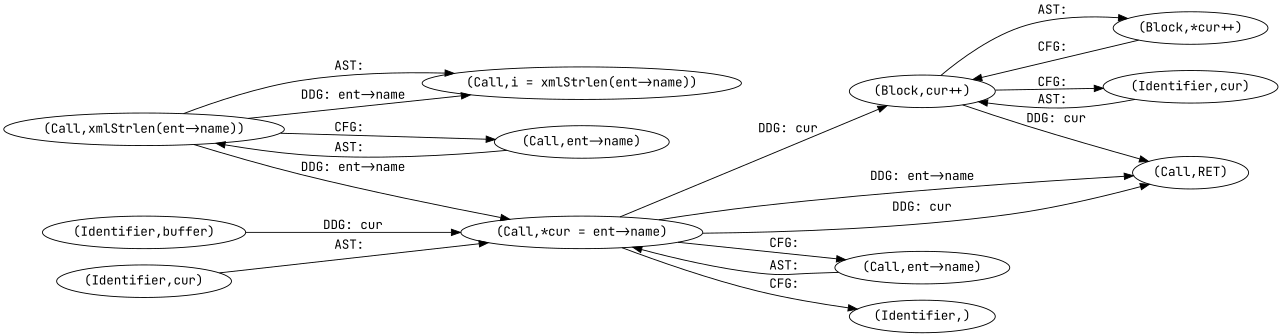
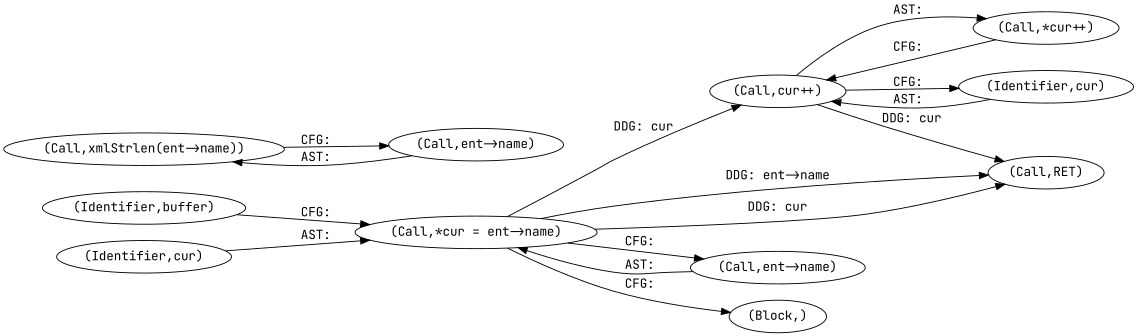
node "(Block,*cur++)": label "(Block,*cur++)" -> "(Call,*cur++)"
node "(Call,i = xmlStrlen(ent->name))": removed
node "(Block,cur++)": label "(Block,cur++)" -> "(Call,cur++)"
edge "(Call,xmlStrlen(ent->name))" -> "(Call,*cur = ent->name)": removed, label "DDG: ent->name"
edge "(Identifier,buffer)" -> "(Call,*cur = ent->name)": label "DDG: cur" -> "CFG: "
node "(Identifier,)": label "(Identifier,)" -> "(Block,)"
